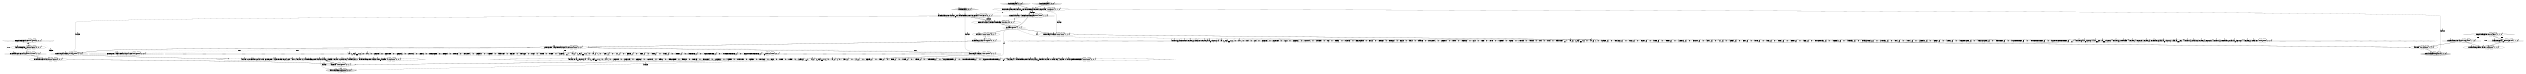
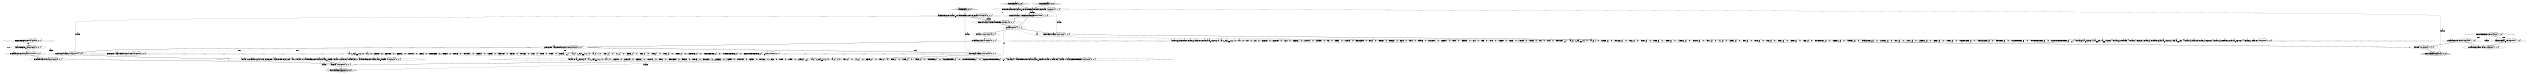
edge "RecognitionException re@@@49@@@['1', '1', '0']" -> "_errHandler.reportError(this,re)@@@51@@@['1', '1', '0']": label "true" -> "_localctx"
